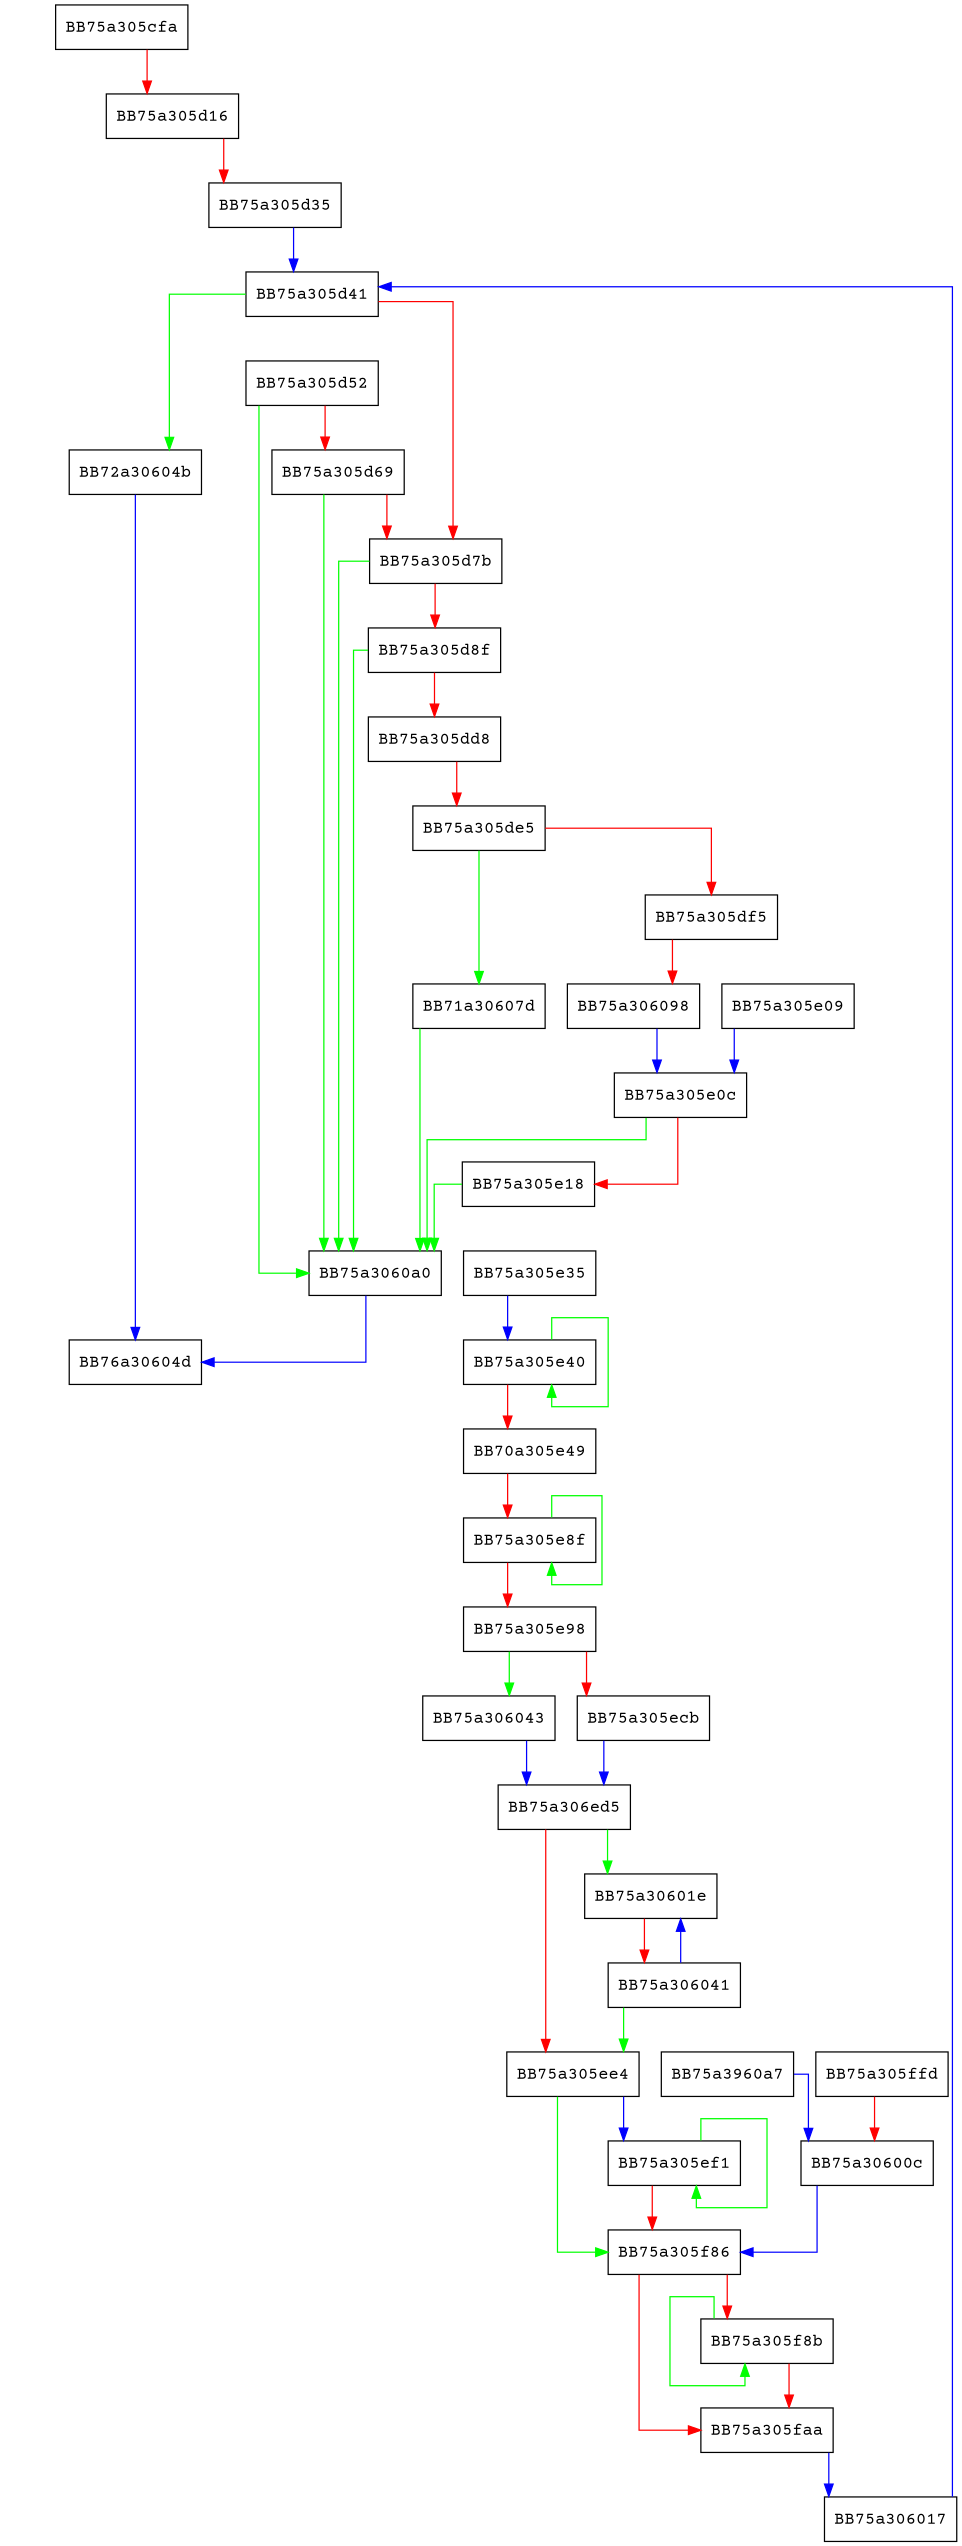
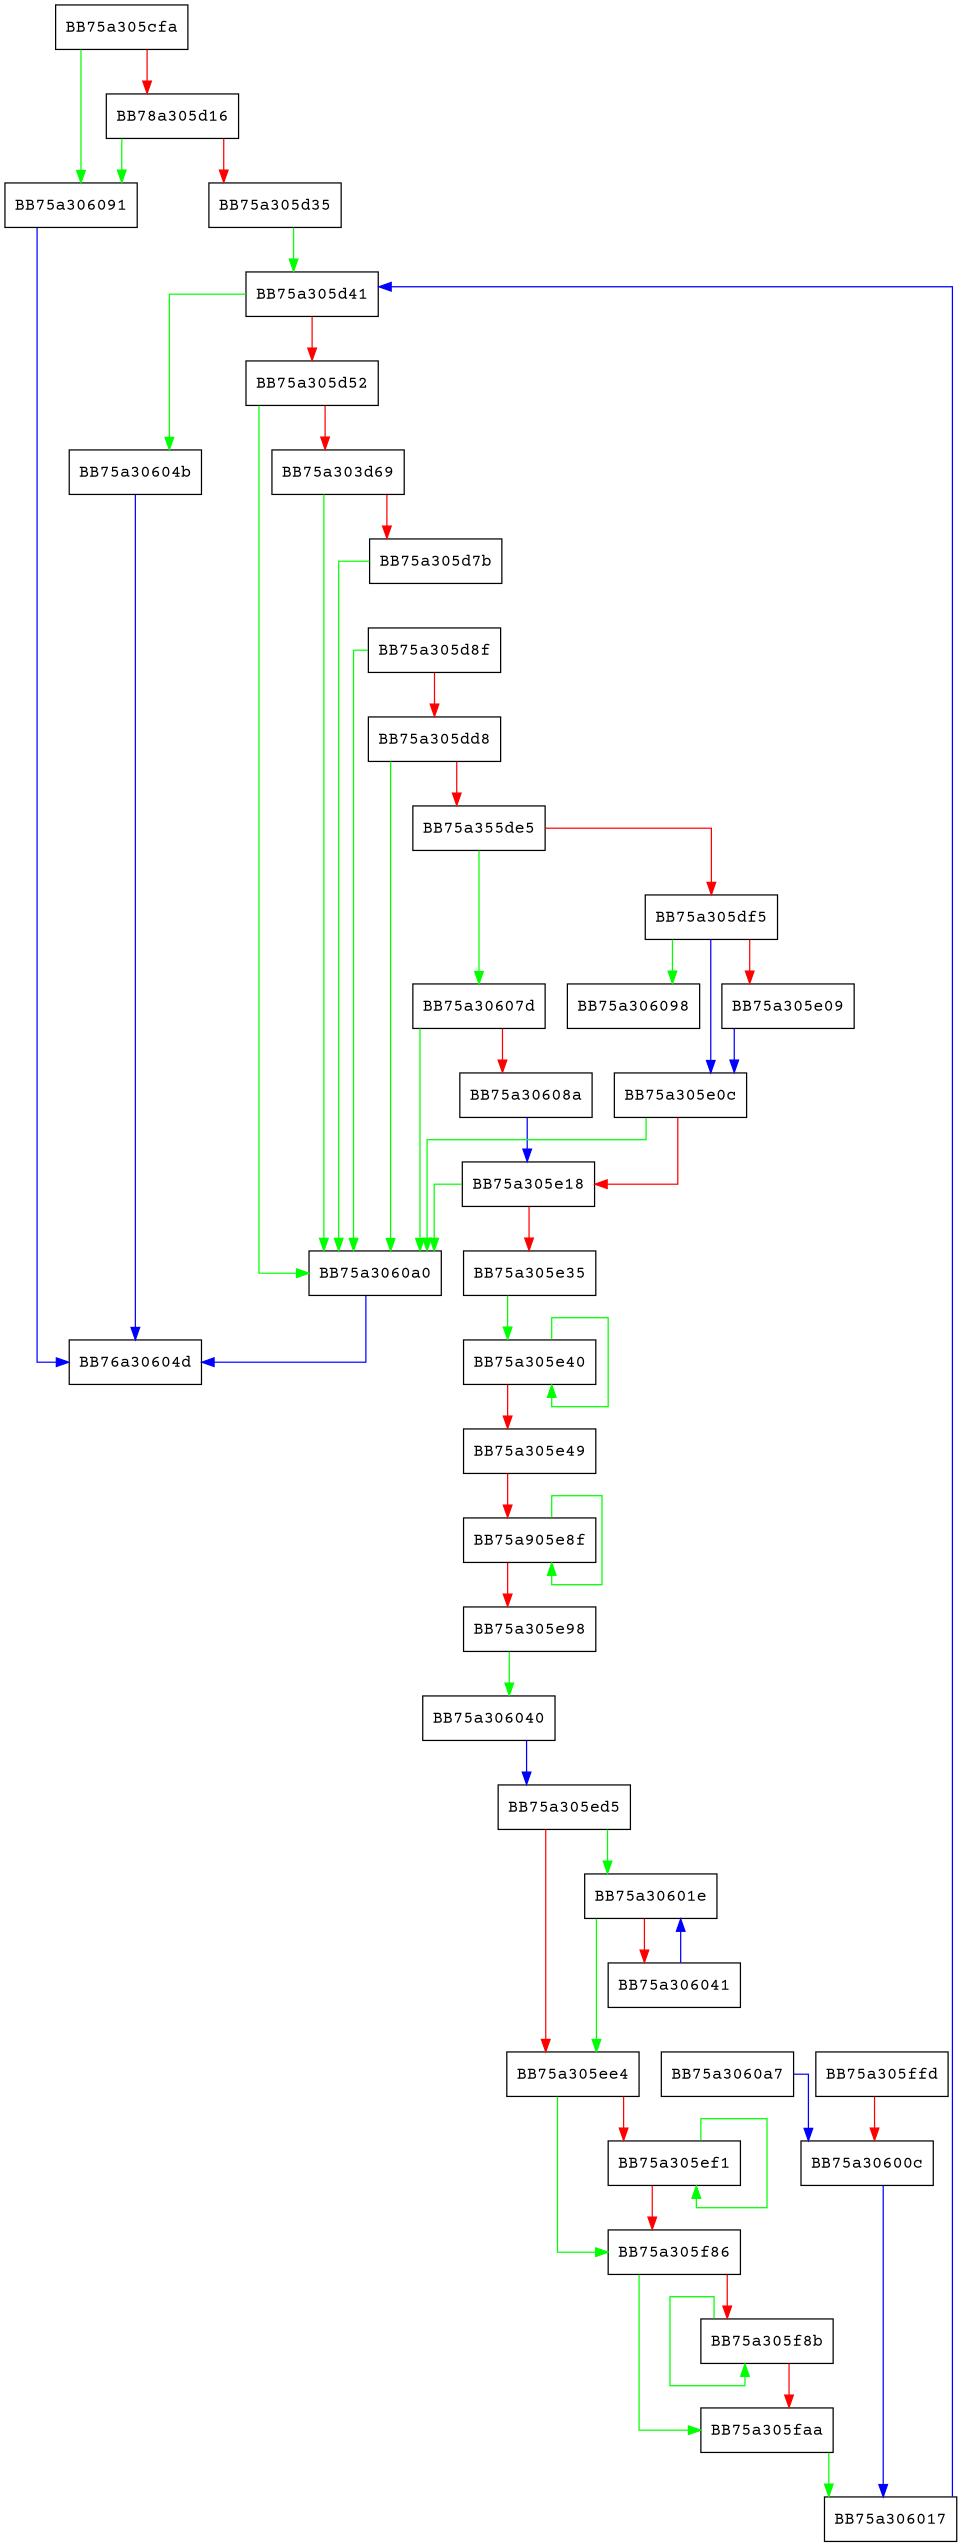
node "BB75a305d16": label "BB75a305d16" -> "BB78a305d16"
node "BB75a306091": added
edge "BB75a305d35" -> "BB75a305d41": color blue -> green
edge "BB75a305d41" -> "BB75a305d7b": now "BB75a305d41" -> "BB75a305d52"
node "BB72a30604b": label "BB72a30604b" -> "BB75a30604b"
node "BB75a305d69": label "BB75a305d69" -> "BB75a303d69"
edge "BB75a305d7b" -> "BB75a305d8f": removed
node "BB75a305de5": label "BB75a305de5" -> "BB75a355de5"
edge "BB75a305df5" -> "BB75a306098": color red -> green
edge "BB75a305df5" -> "BB75a305e09": added
edge "BB75a305dd8" -> "BB75a3060a0": added
node "BB71a30607d": label "BB71a30607d" -> "BB75a30607d"
edge "BB75a306098" -> "BB75a305e0c": now "BB75a305df5" -> "BB75a305e0c"
node "BB75a30608a": added
edge "BB75a305e18" -> "BB75a305e35": added
edge "BB75a305e35" -> "BB75a305e40": color blue -> green
node "BB70a305e49": label "BB70a305e49" -> "BB75a305e49"
node "BB75a305e8f": label "BB75a305e8f" -> "BB75a905e8f"
node "BB75a306043": label "BB75a306043" -> "BB75a306040"
node "BB75a305ecb": removed
node "BB75a306ed5": label "BB75a306ed5" -> "BB75a305ed5"
edge "BB75a306041" -> "BB75a305ee4": now "BB75a30601e" -> "BB75a305ee4"
node "BB75a3960a7": label "BB75a3960a7" -> "BB75a3060a7"
edge "BB75a305ee4" -> "BB75a305ef1": color blue -> red
edge "BB75a30600c" -> "BB75a305f86": now "BB75a30600c" -> "BB75a306017"
edge "BB75a305f86" -> "BB75a305faa": color red -> green
edge "BB75a305faa" -> "BB75a306017": color blue -> green
